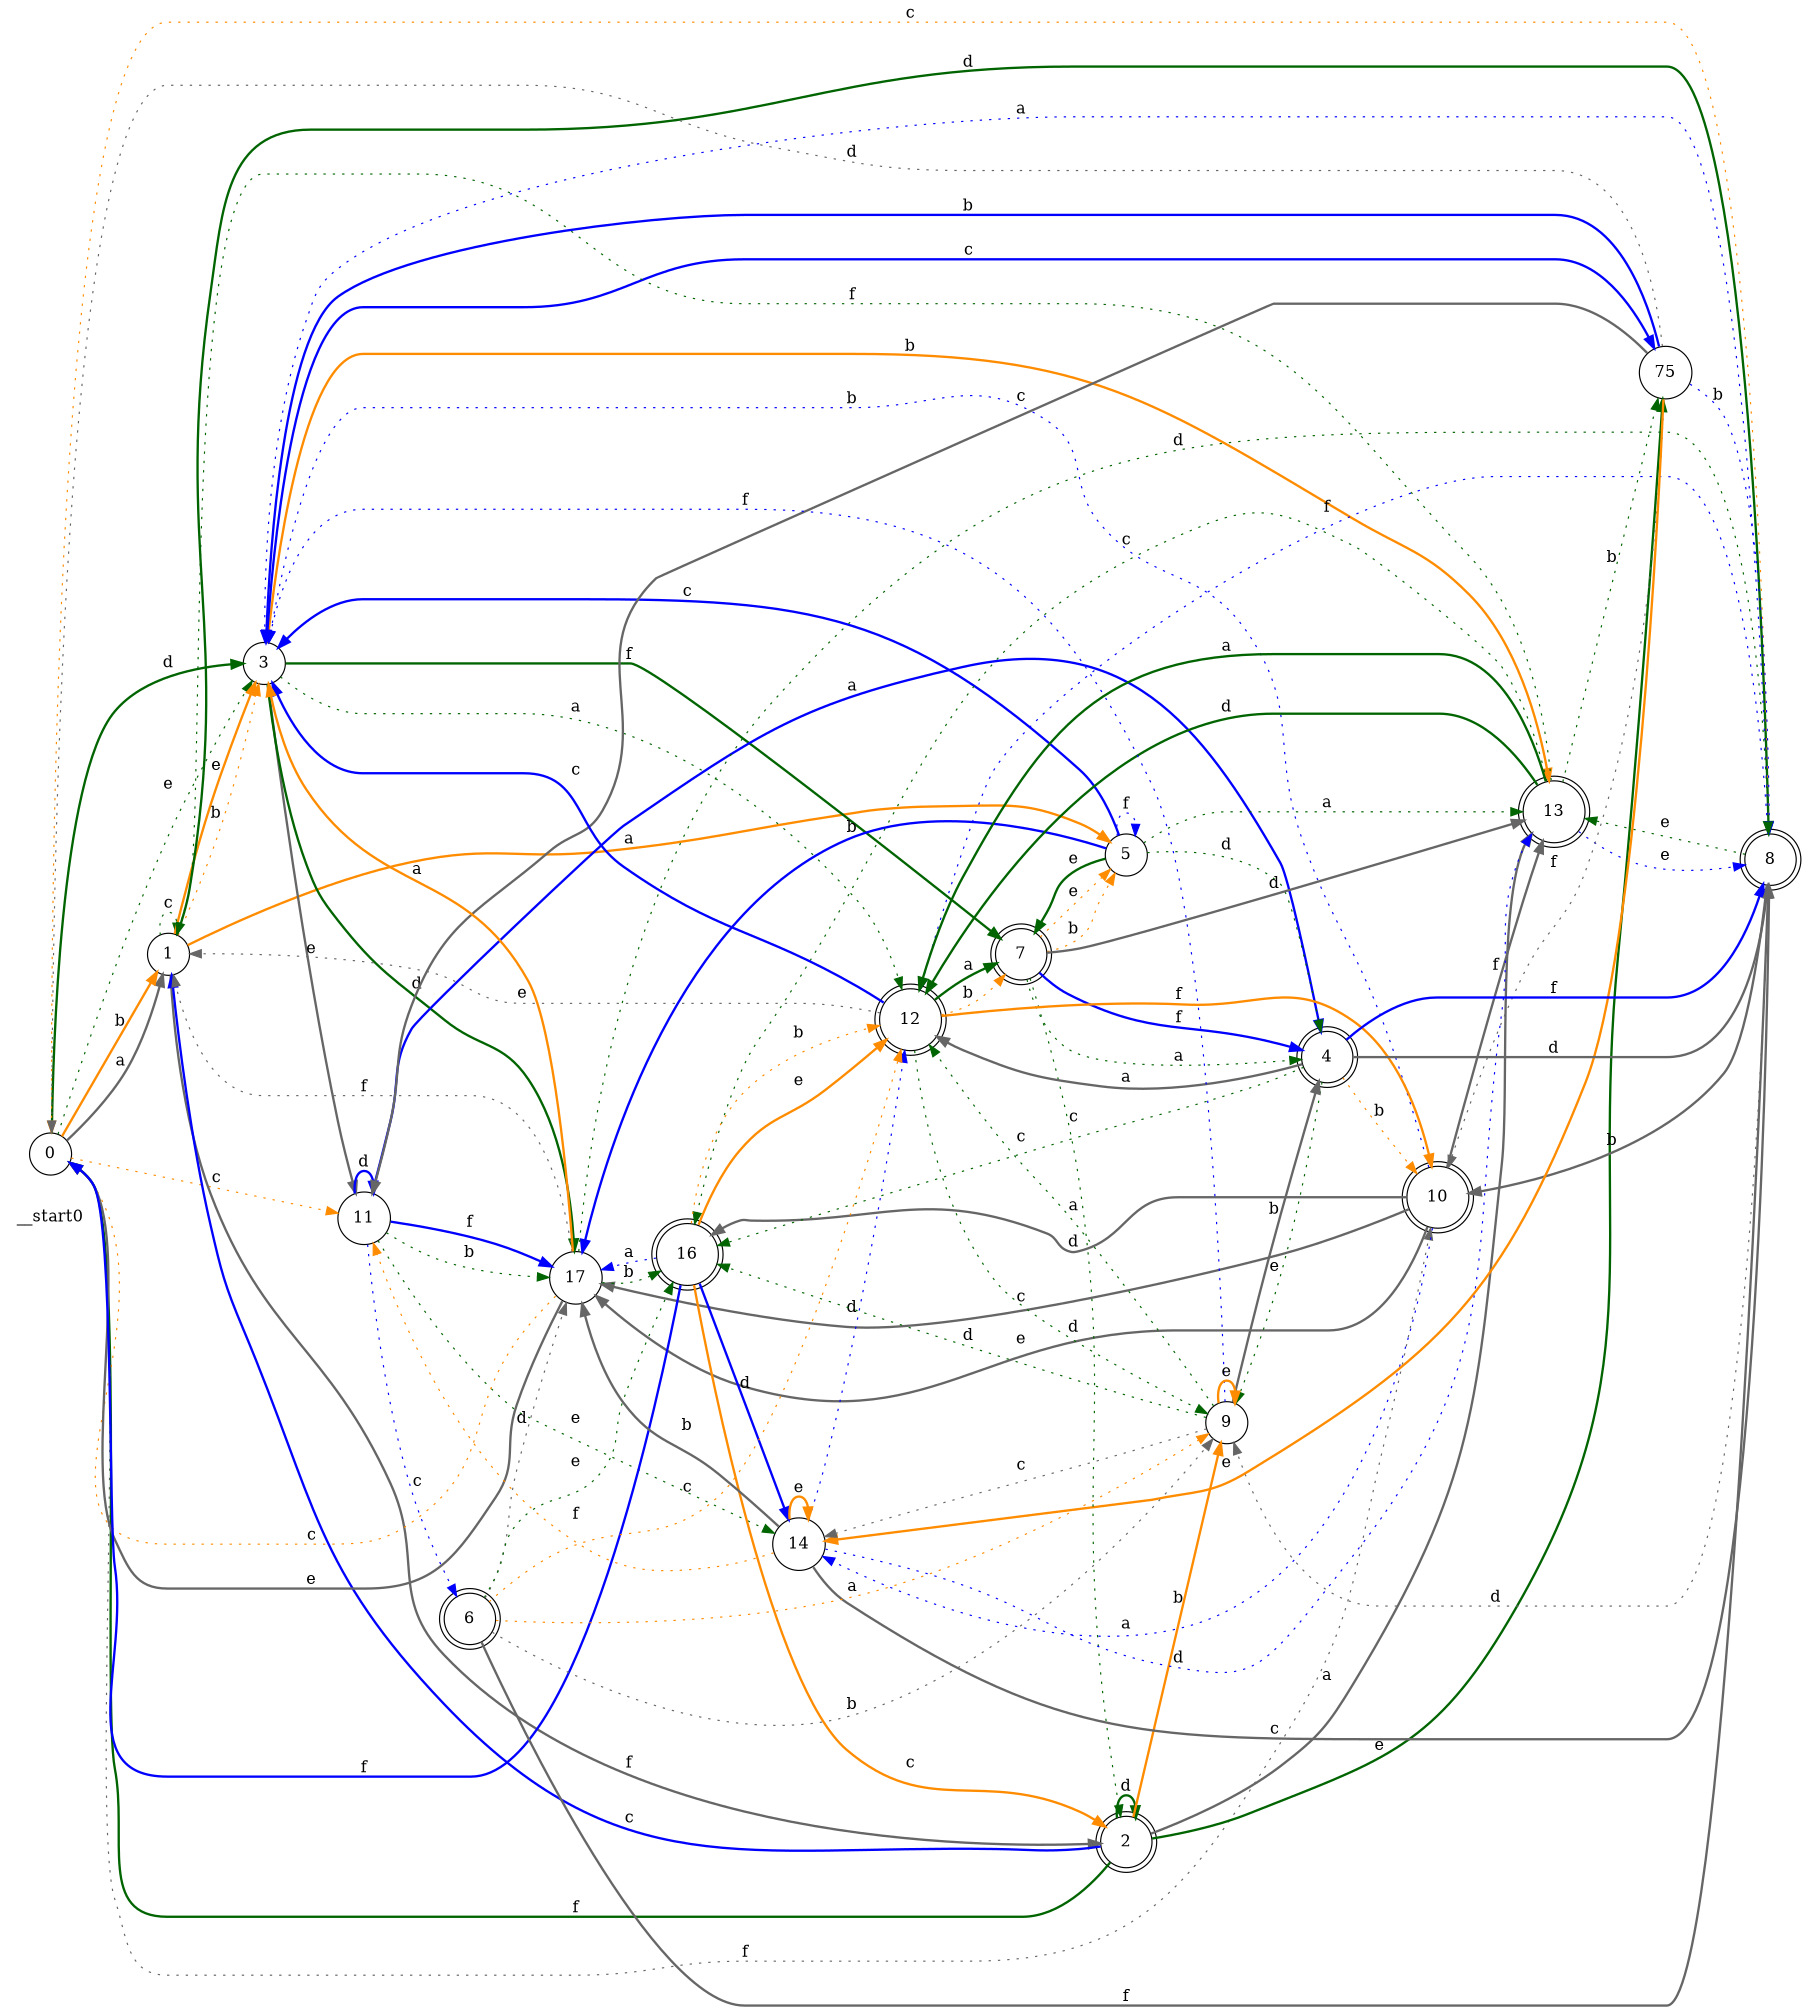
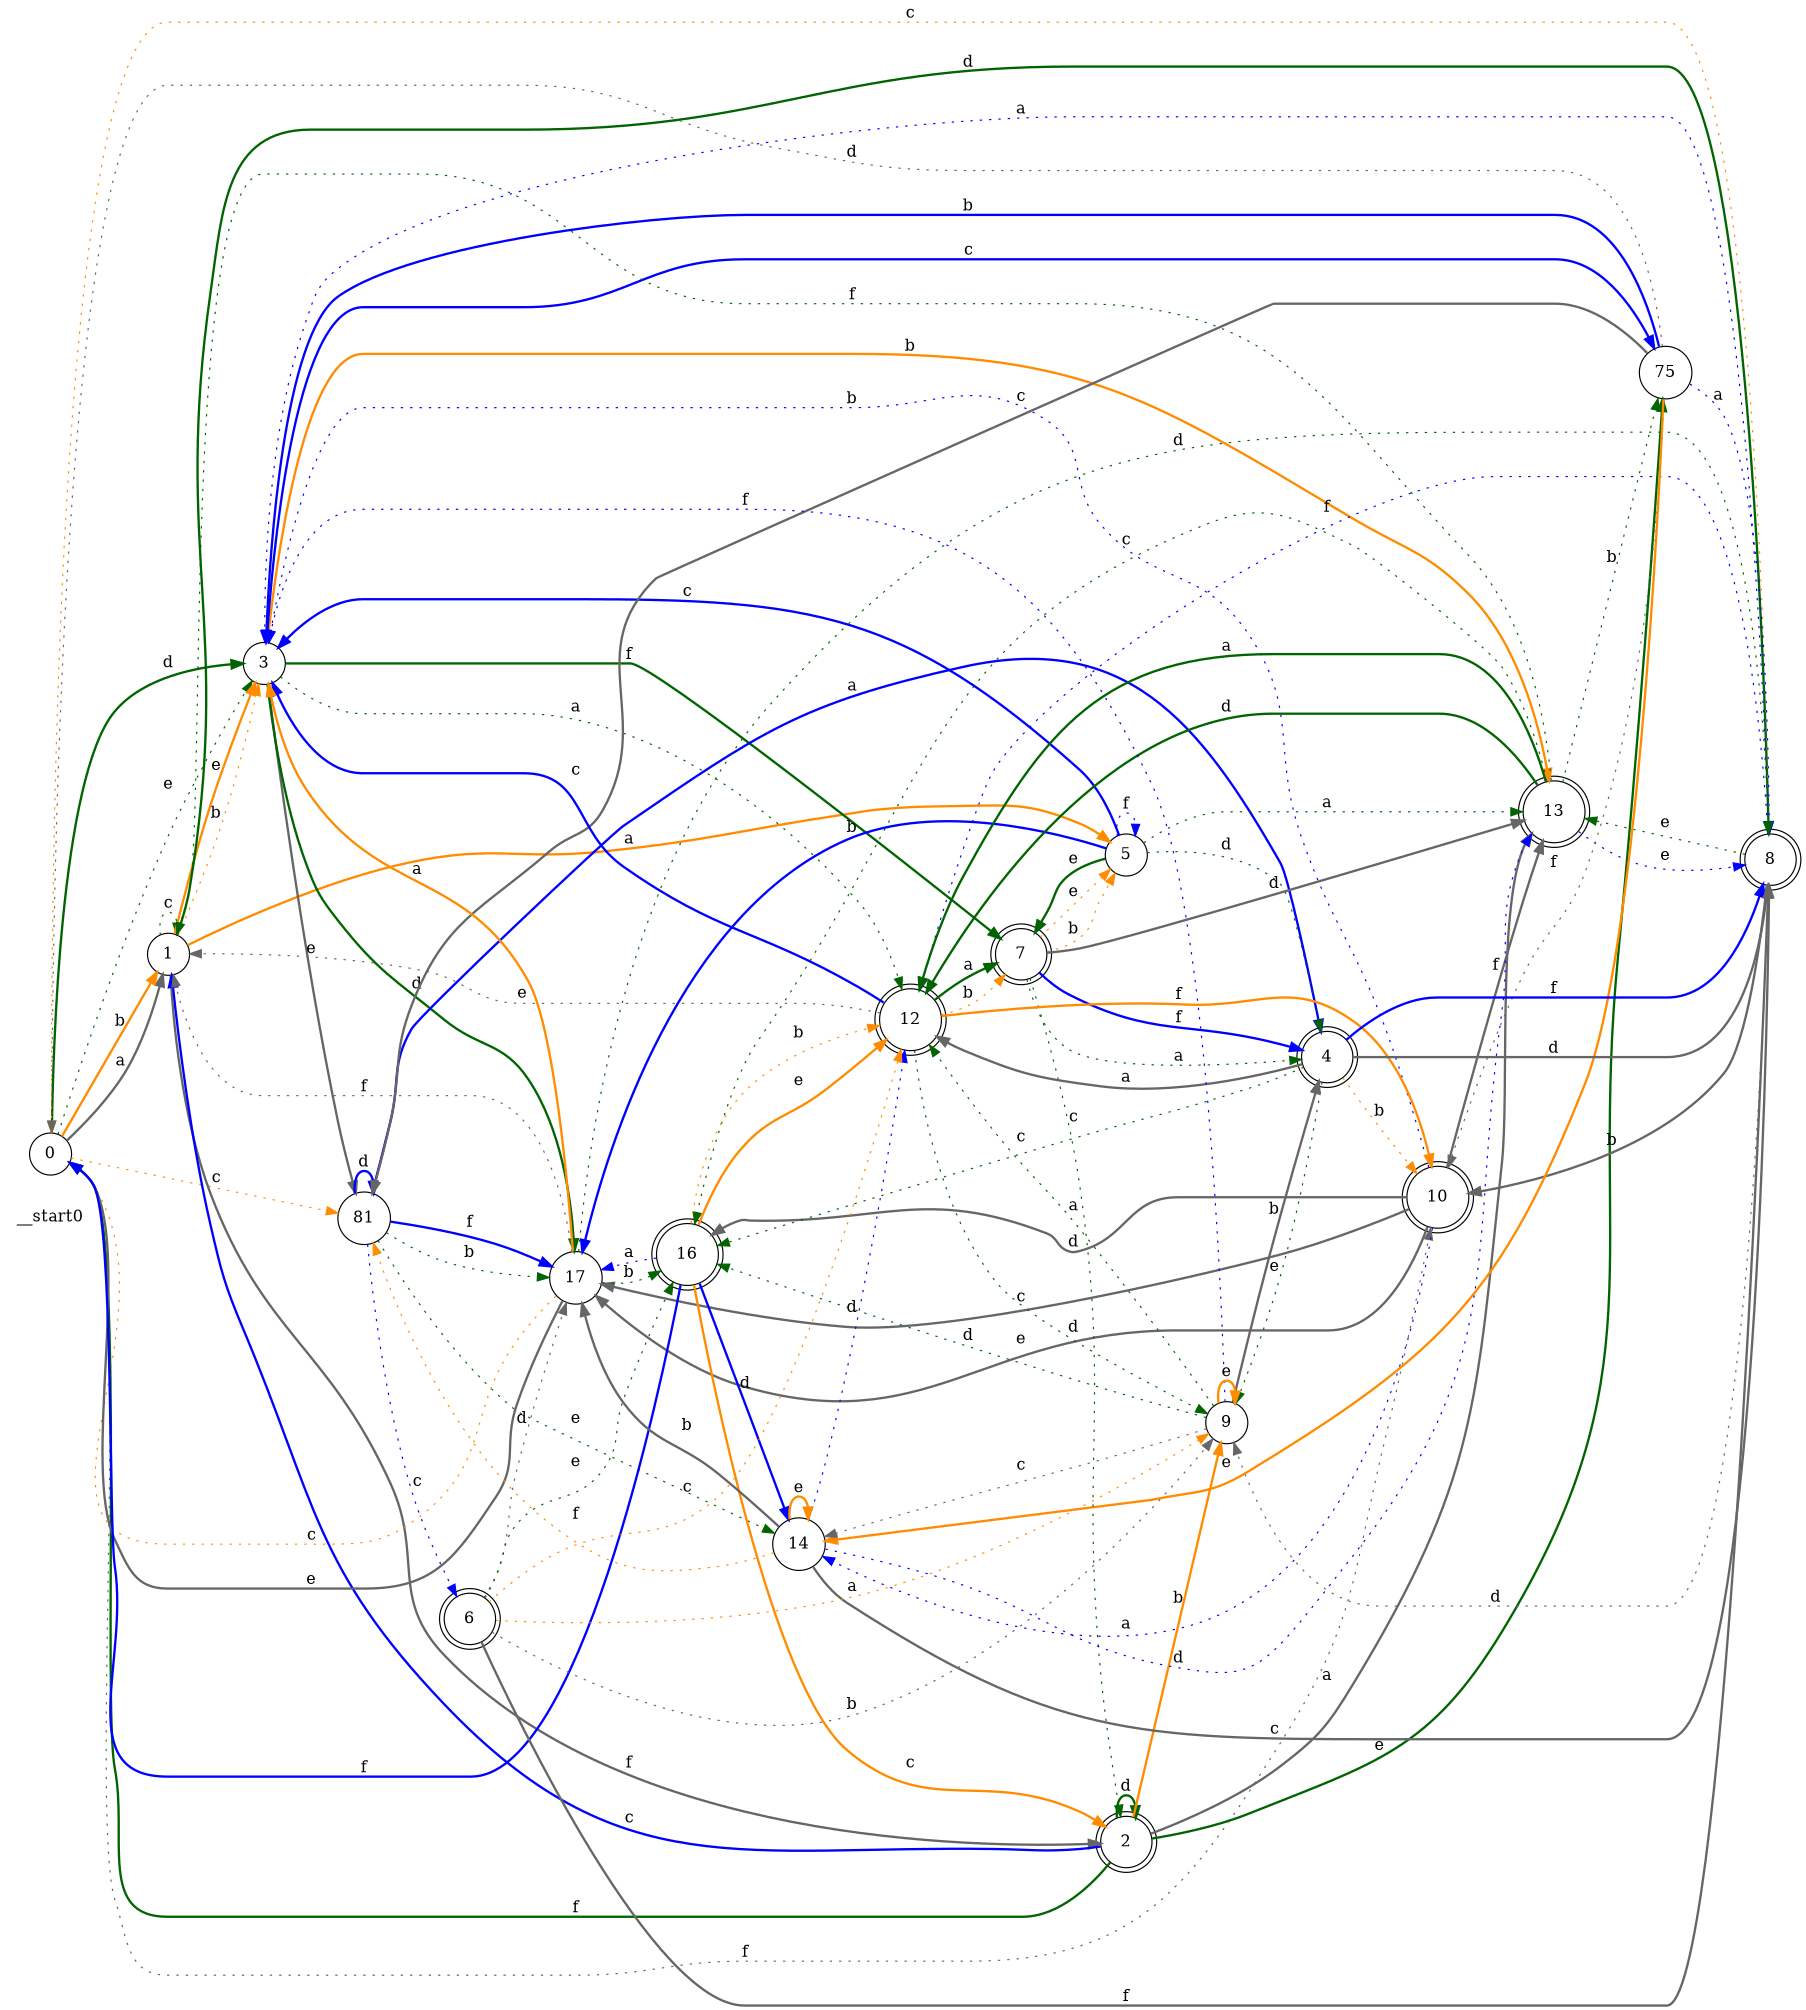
edge "75" -> "8": label "b" -> "a"
node "11": label "11" -> "81"
